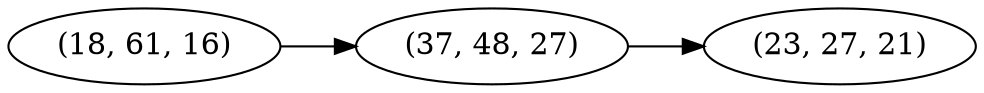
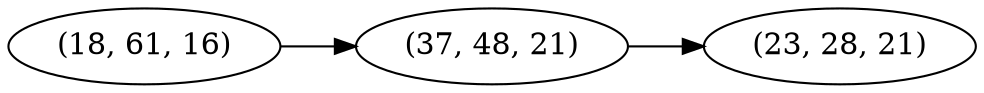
node "(37, 48, 27)": label "(37, 48, 27)" -> "(37, 48, 21)"
node "(23, 27, 21)": label "(23, 27, 21)" -> "(23, 28, 21)"
